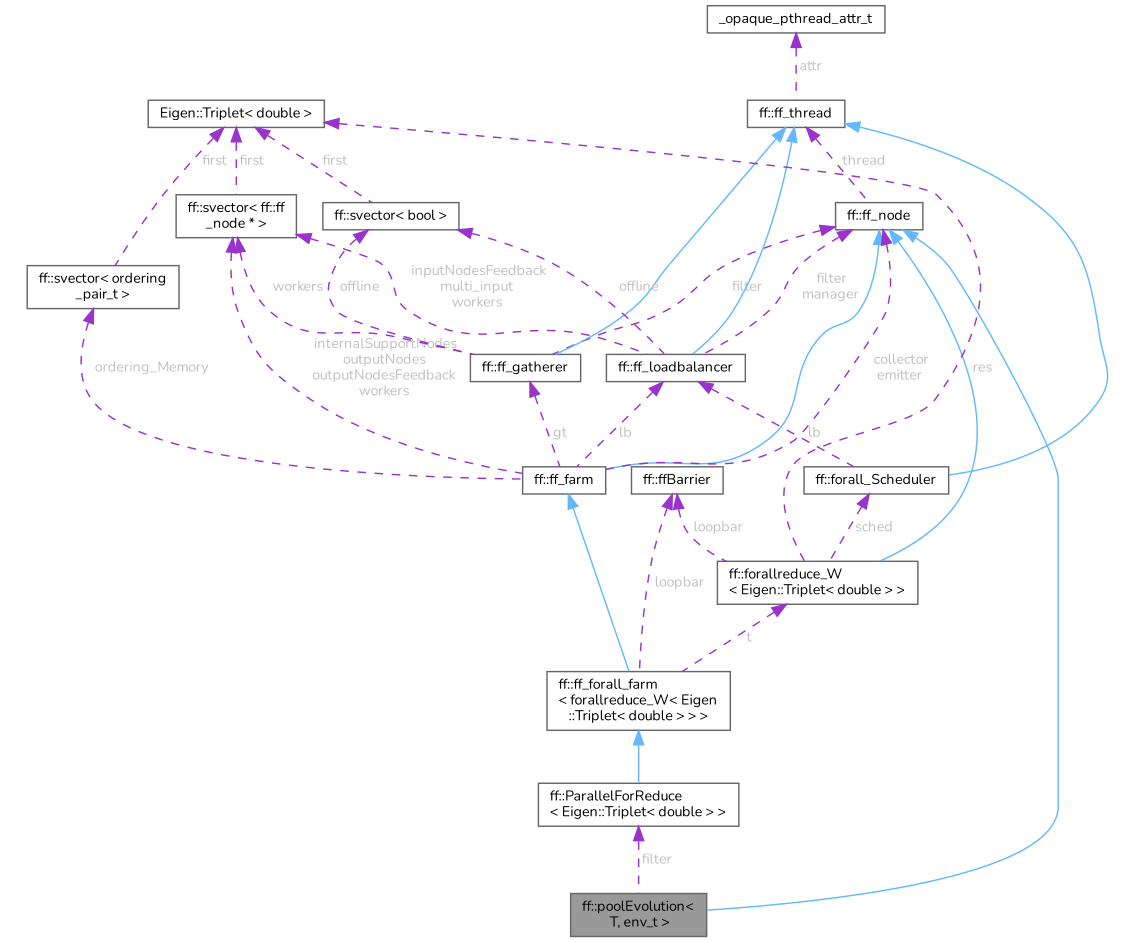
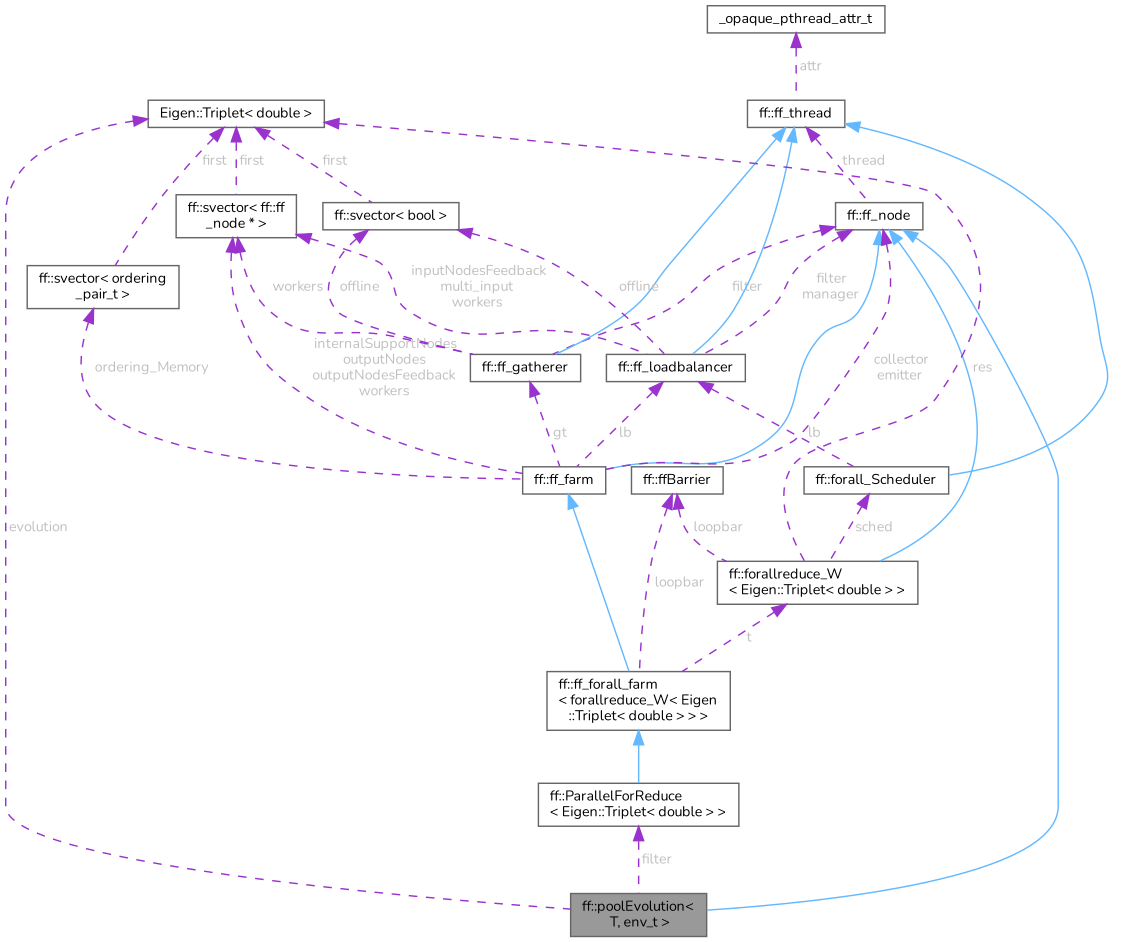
edge "ff::poolEvolution< T, env_t >" -> "Eigen::Triplet< double >": added, label "evolution"
